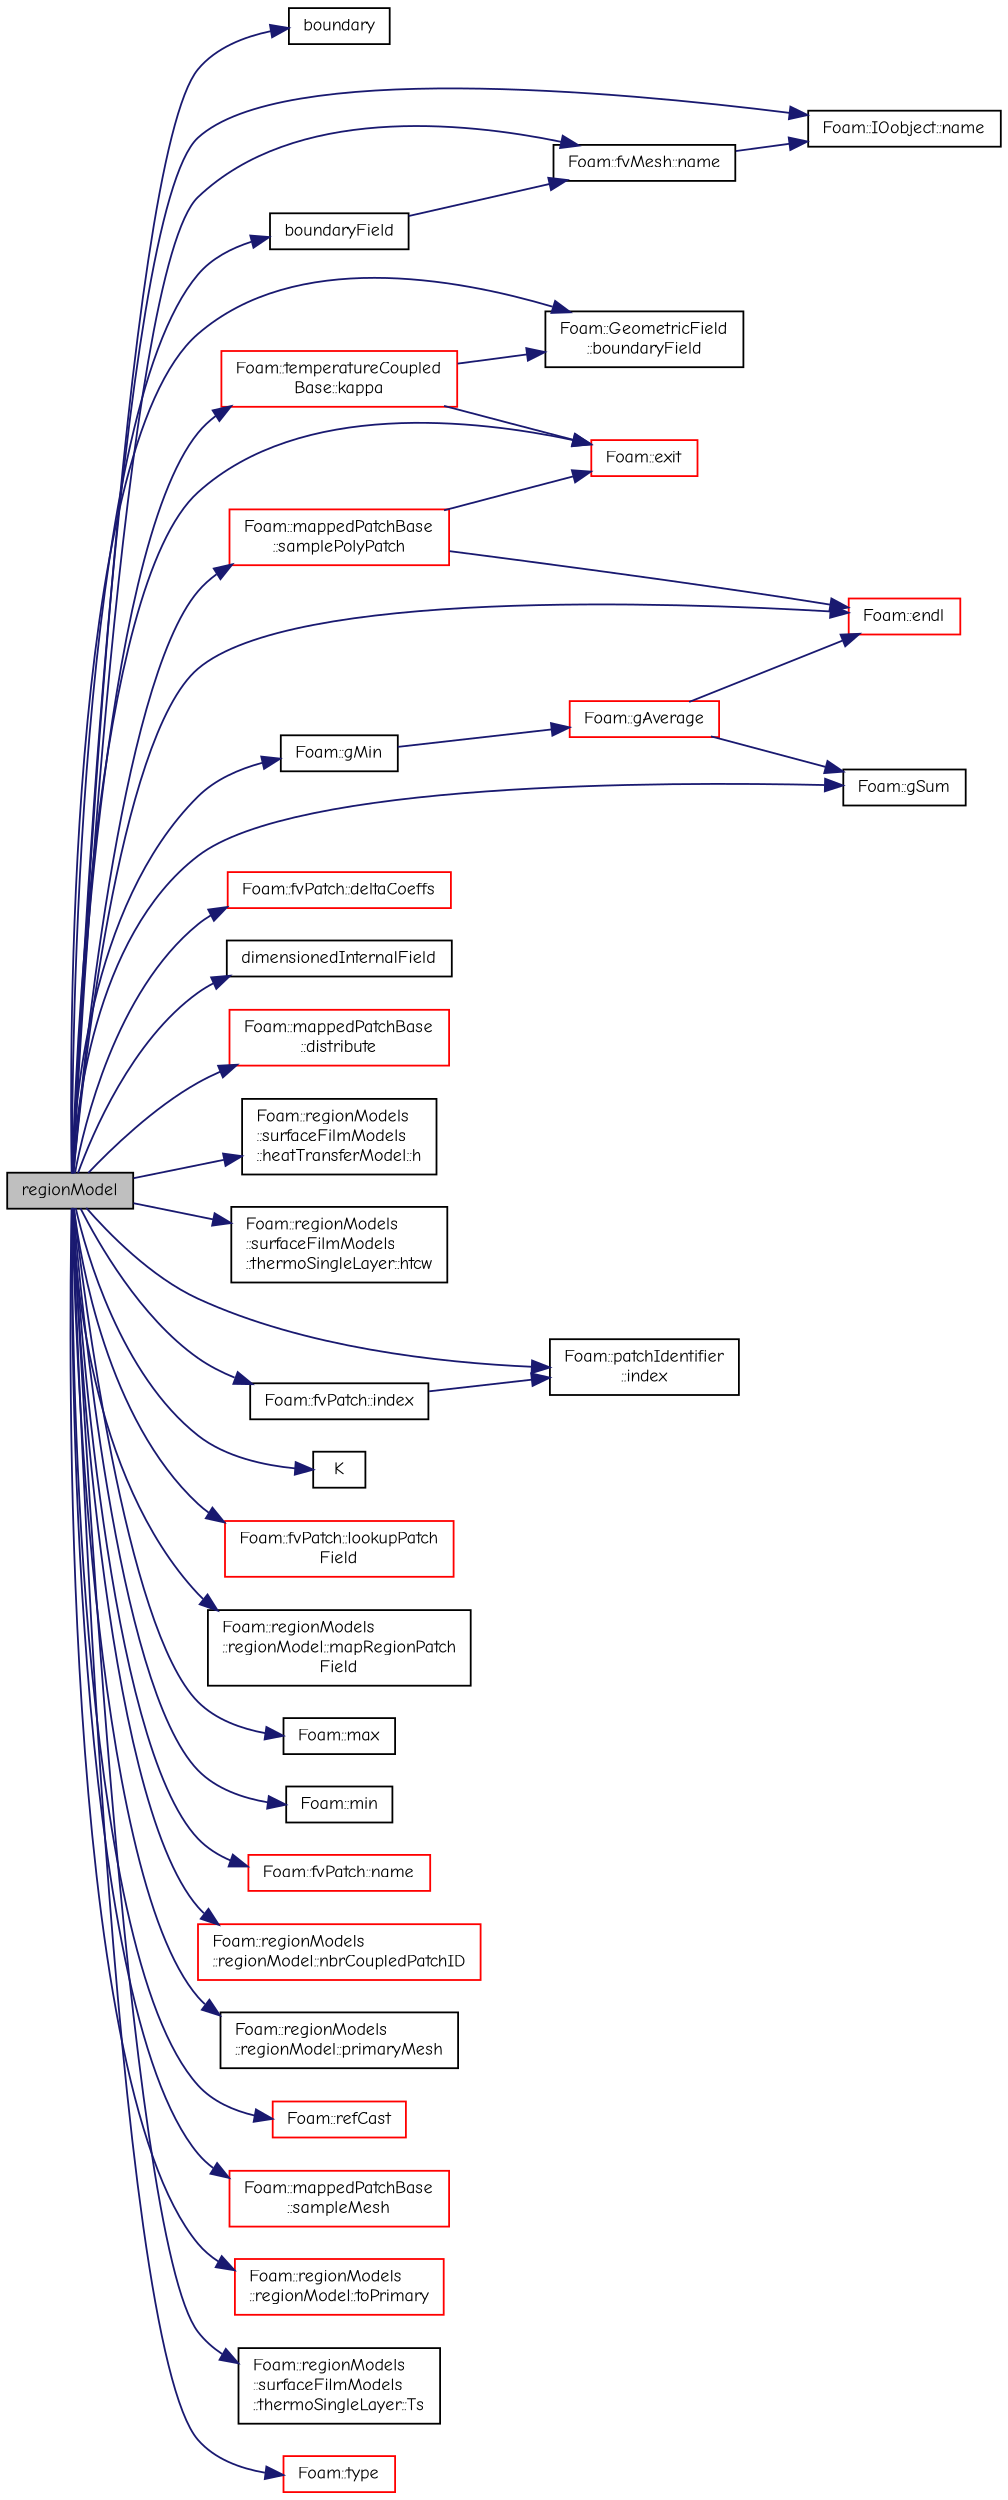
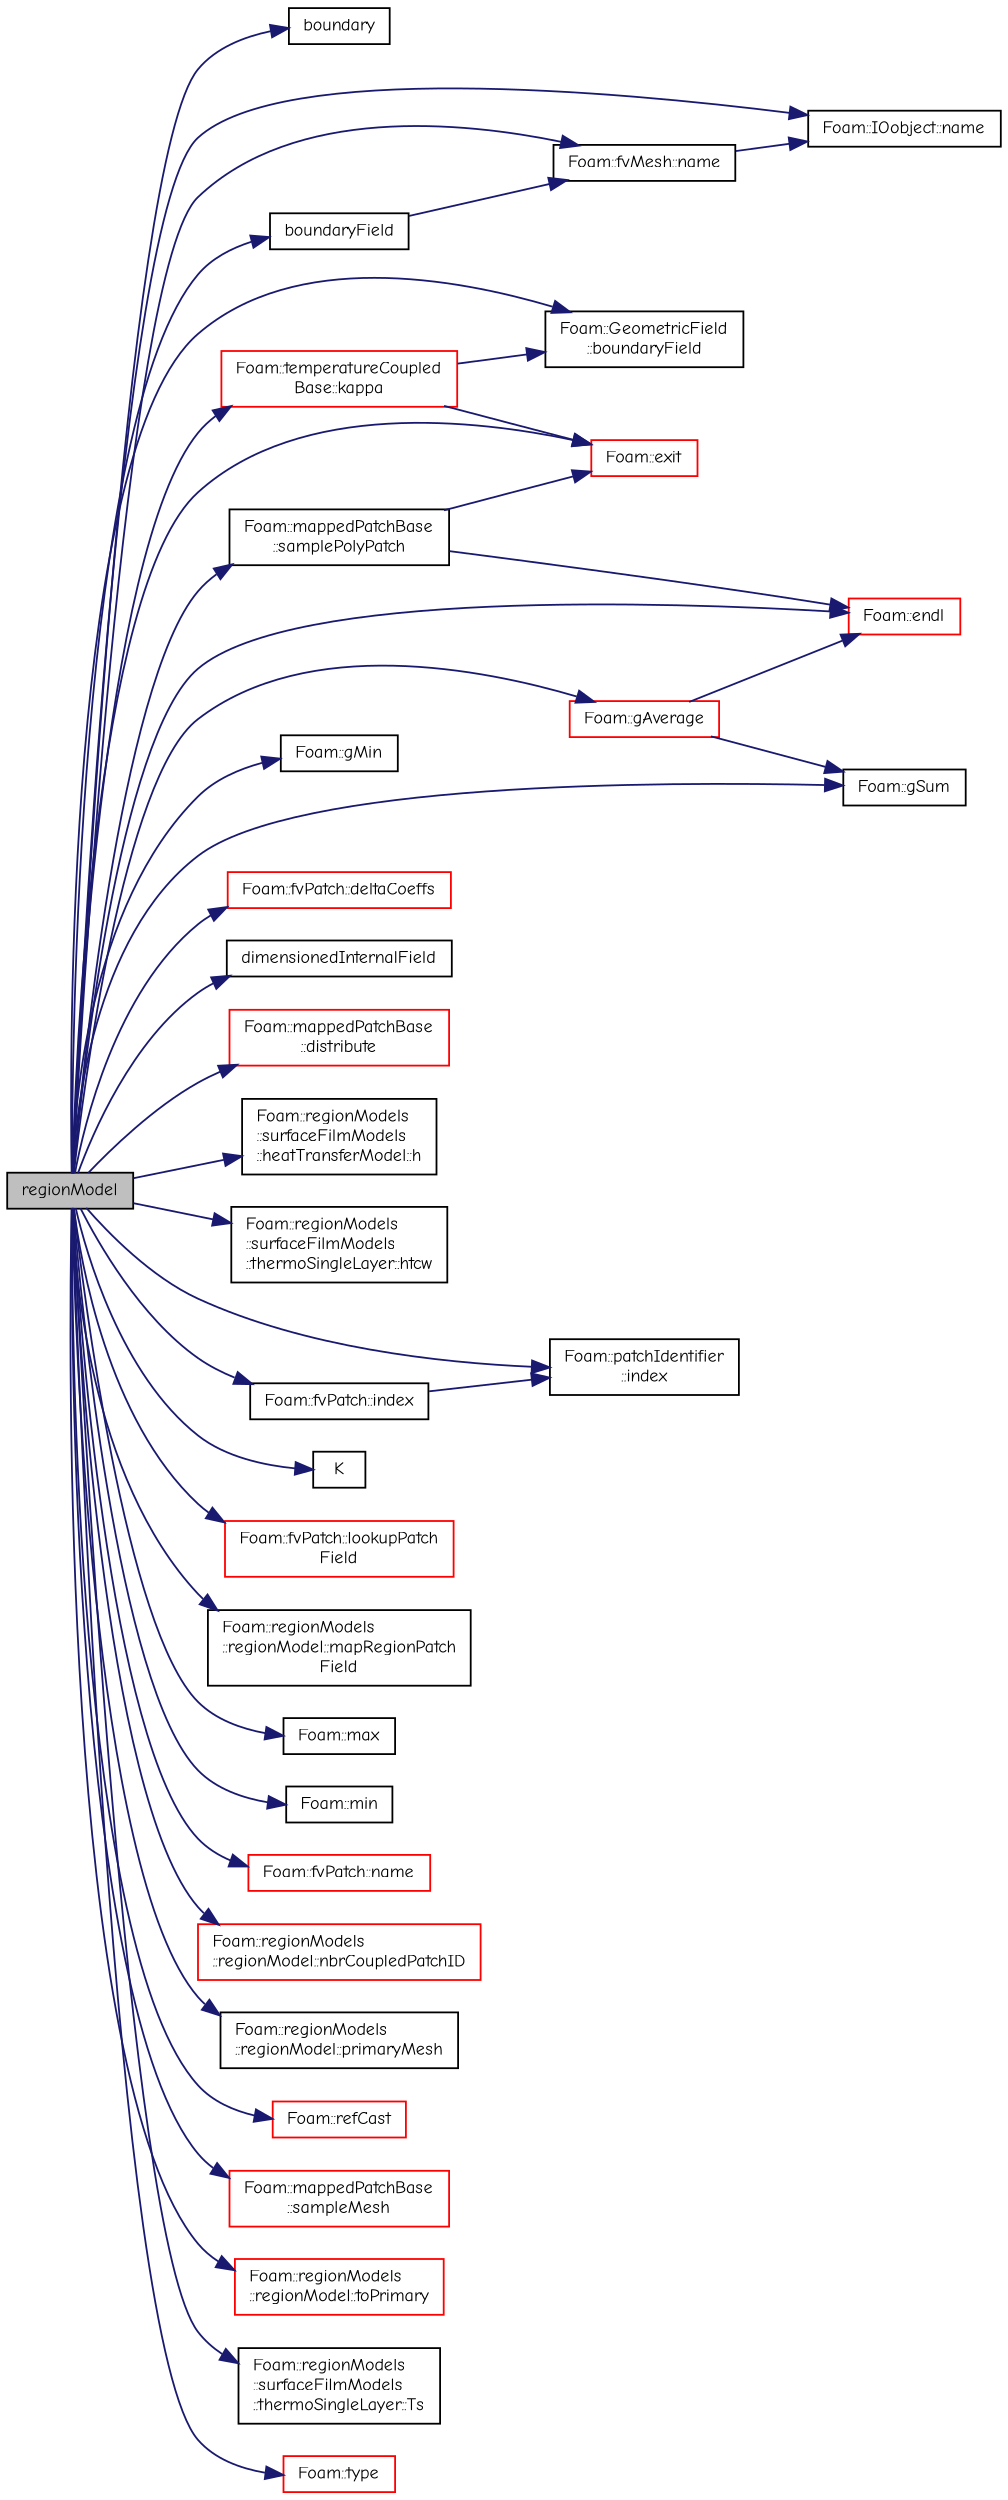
node "Foam::mappedPatchBase ::samplePolyPatch": color red -> black
edge "Foam::gMin" -> "Foam::gAverage": now "regionModel" -> "Foam::gAverage"
